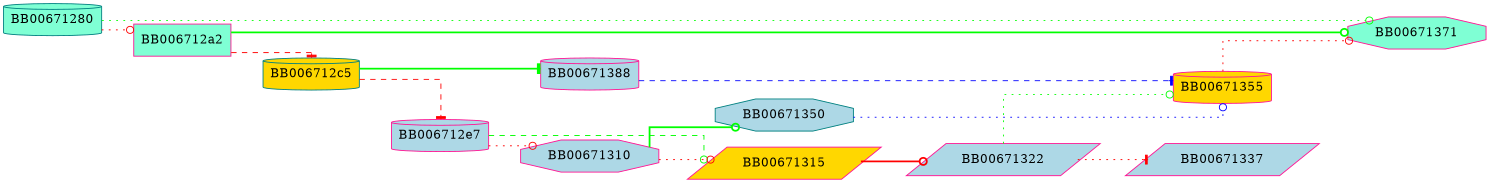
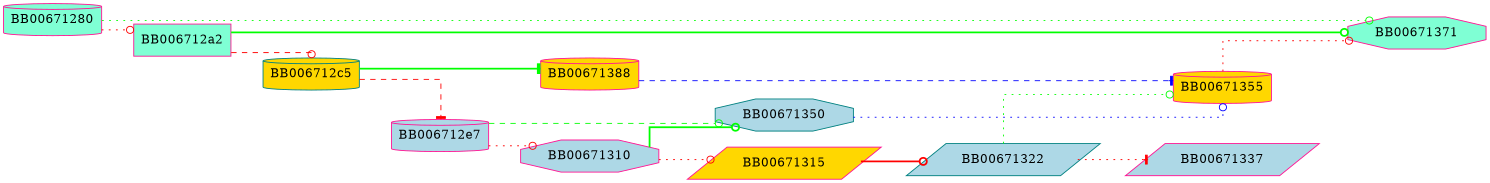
node "BB00671280": color teal -> deeppink
edge "BB006712a2" -> "BB006712c5": arrowhead tee -> odot
node "BB00671388": fillcolor lightblue -> gold
edge "BB006712e7" -> "BB00671315": now "BB006712e7" -> "BB00671350"
node "BB00671322": color deeppink -> teal
